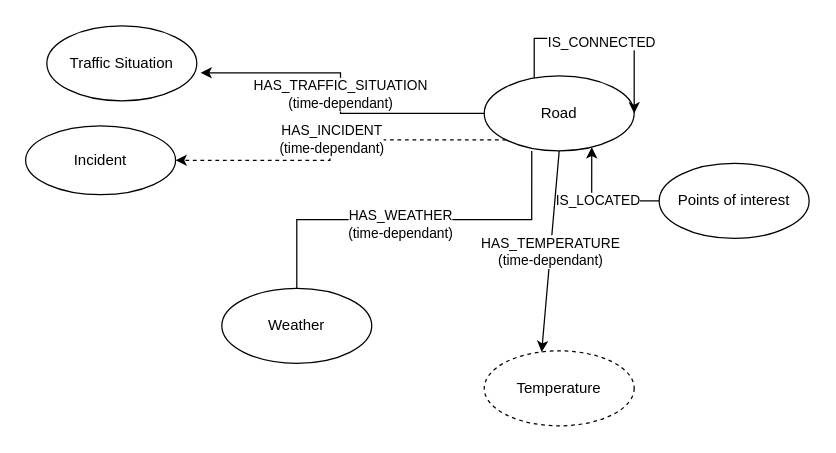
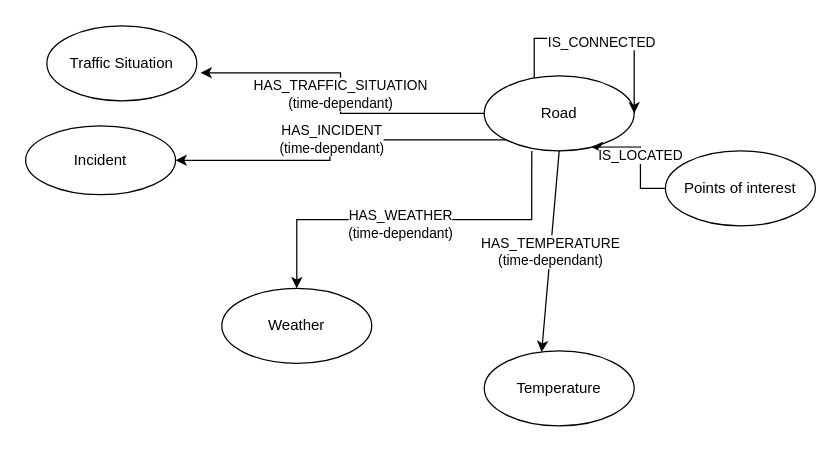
edge "Road" -> "Incident": style dashed -> solid
node "Points of interest": moved (734, 201) -> (741, 188)
edge "Road" -- "Weather": arrowhead none -> classic
node "Temperature": style dashed -> solid
